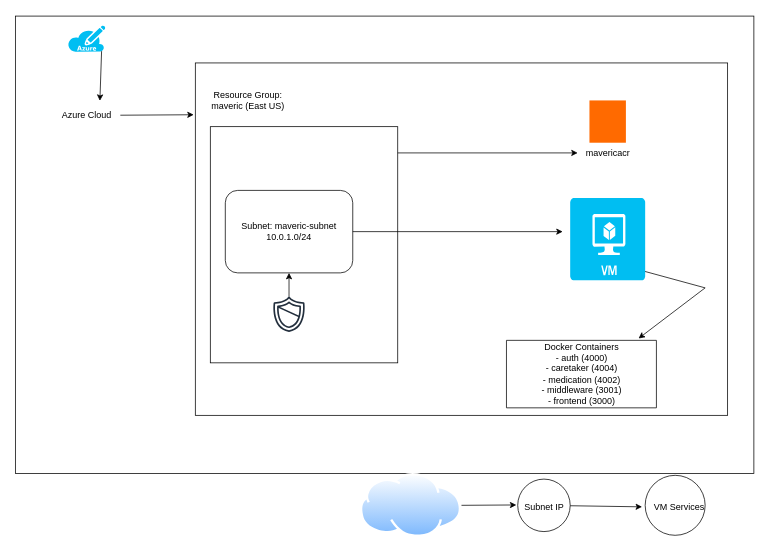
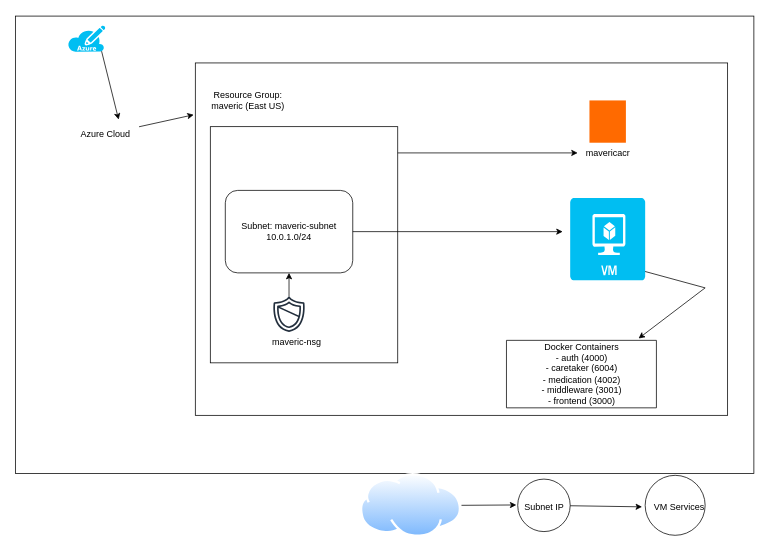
node "Azure Cloud": moved (87, 115) -> (105, 134)
node "maveric-nsg": added
node "Docker Containers - auth (4000) - caretaker (4004) - medication (4002) - middleware (3001) - frontend (3000)": label "Docker Containers - auth (4000) - caretaker (4004) - medication (4002) - middleware (3001) - frontend (3000)" -> "Docker Containers - auth (4000) - caretaker (6004) - medication (4002) - middleware (3001) - frontend (3000)"
